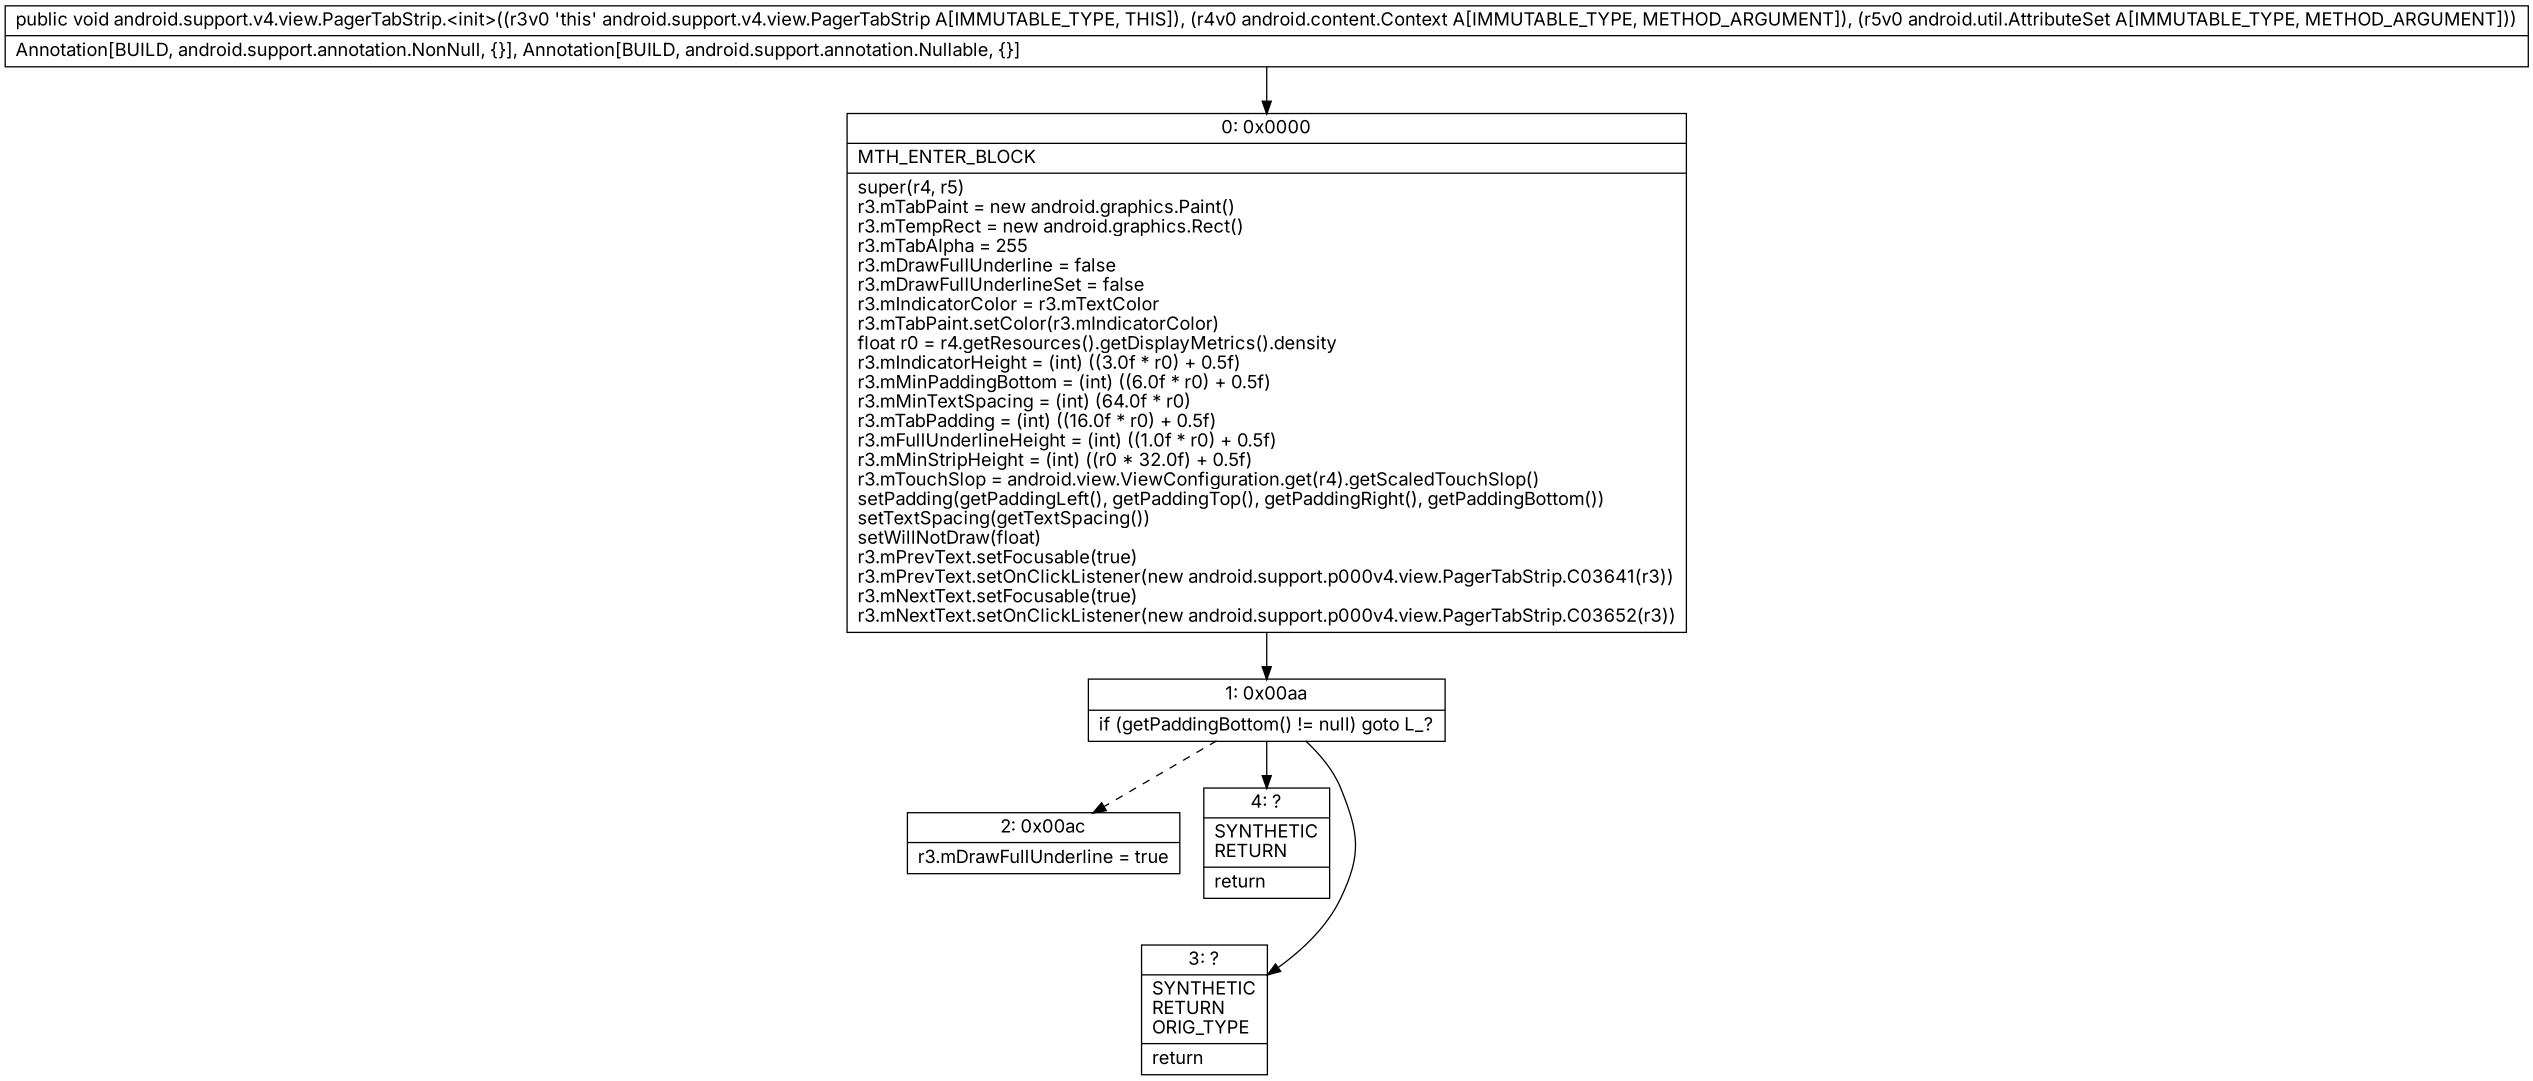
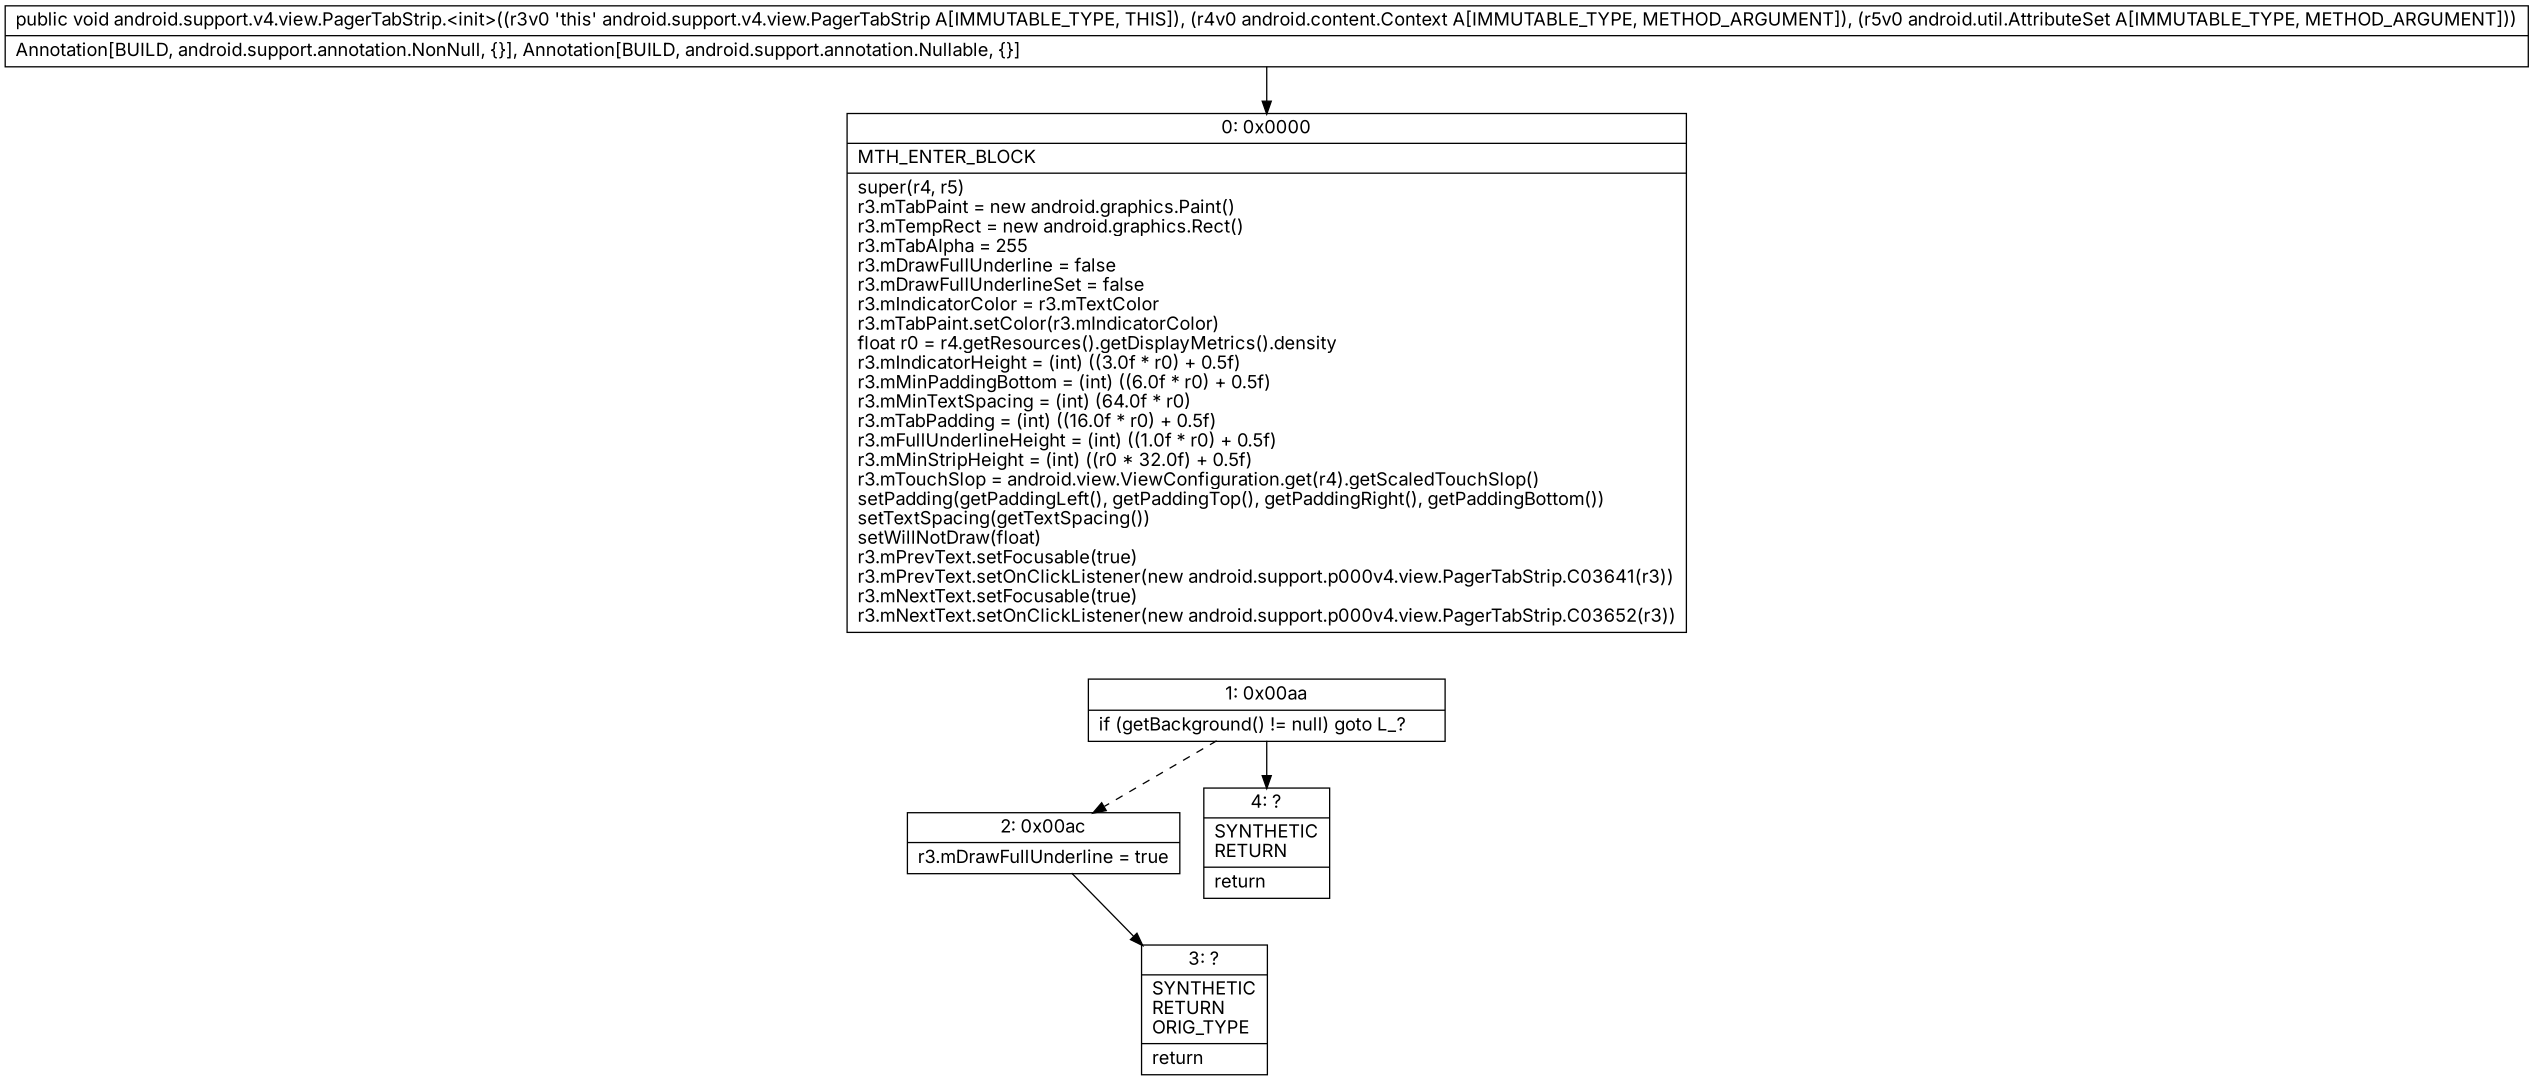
edge "0: 0x0000" -> "1: 0x00aa": removed
node "1: 0x00aa": text "if (getPaddingBottom() != null) goto L_?" -> "if (getBackground() != null) goto L_?"
edge "1: 0x00aa" -> "3: ?": now "2: 0x00ac" -> "3: ?"
